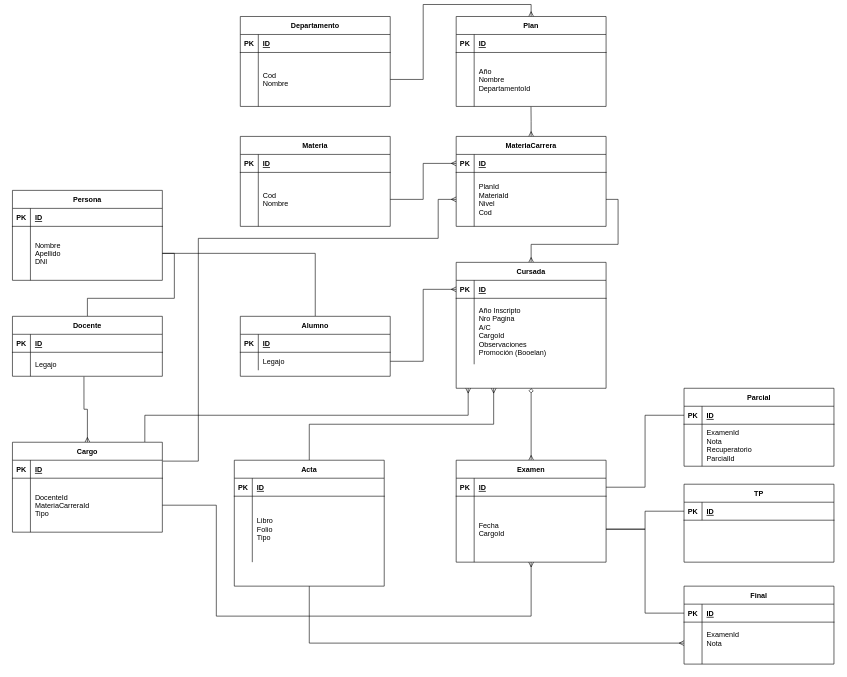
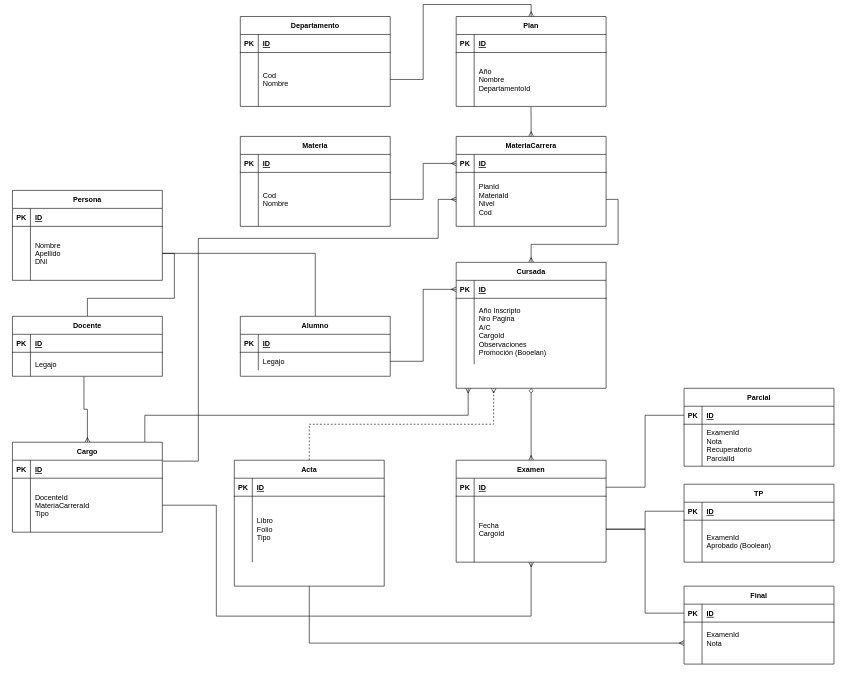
edge "Acta" -> "Cursada": style solid -> dashed
node "ExamenId Aprobado (Boolean)": added
